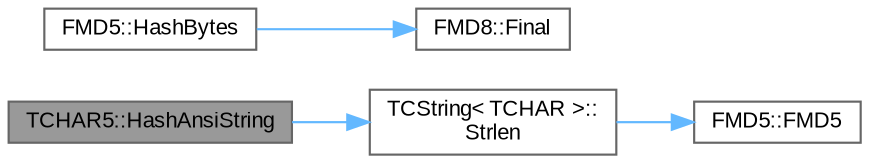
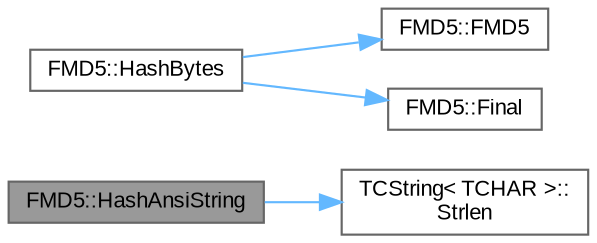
node "FMD8::Final": label "FMD8::Final" -> "FMD5::Final"
node "TCHAR5::HashAnsiString": label "TCHAR5::HashAnsiString" -> "FMD5::HashAnsiString"
edge "TCString< TCHAR >:: Strlen" -> "FMD5::FMD5": now "FMD5::HashBytes" -> "FMD5::FMD5"
